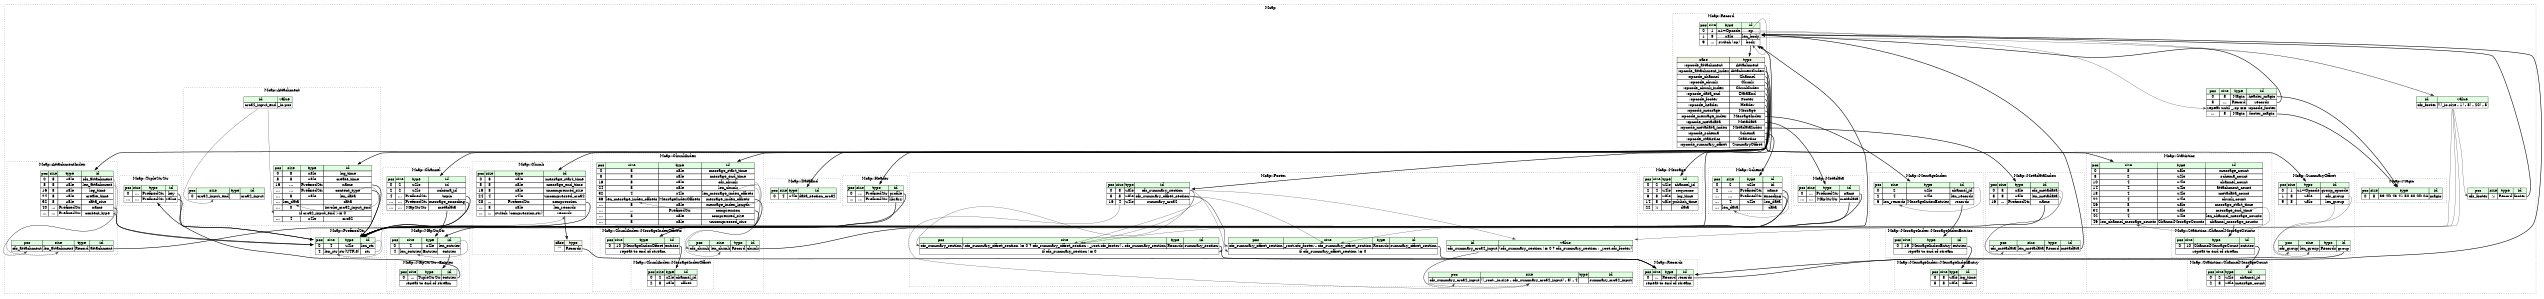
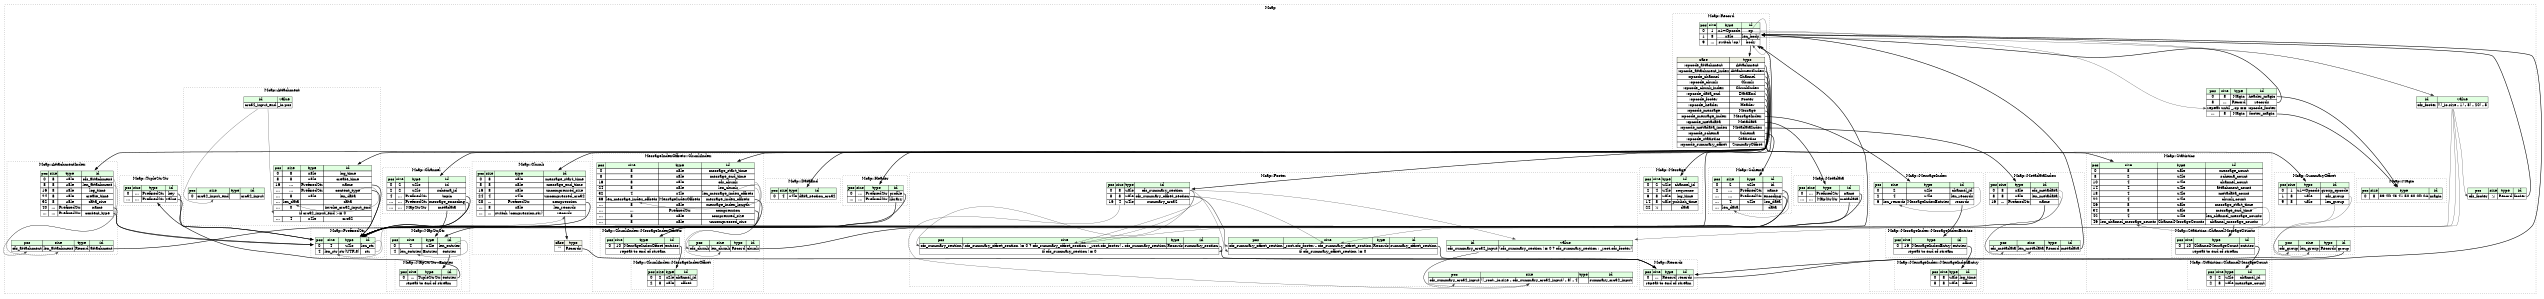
cluster "Mcap::ChunkIndex": label "Mcap::ChunkIndex" -> "MessageIndexOffsets::ChunkIndex"
